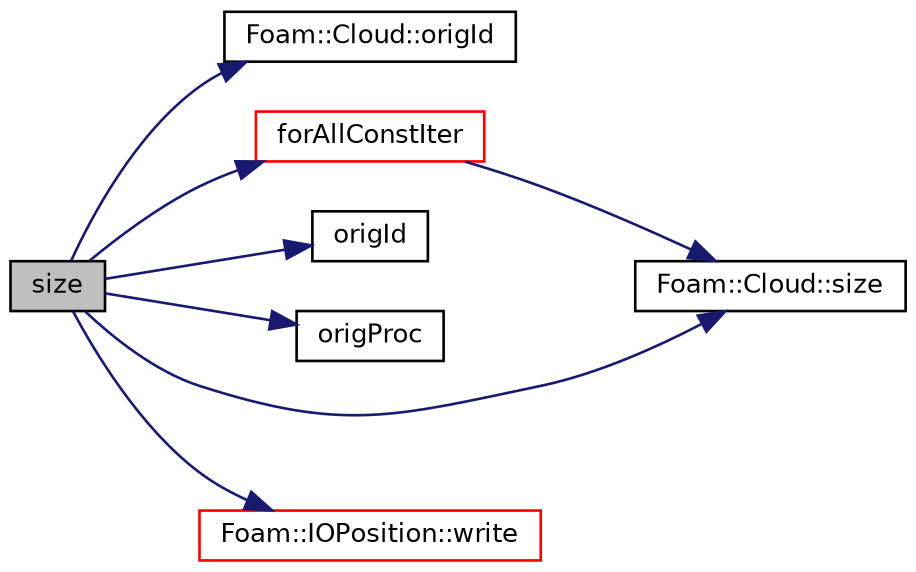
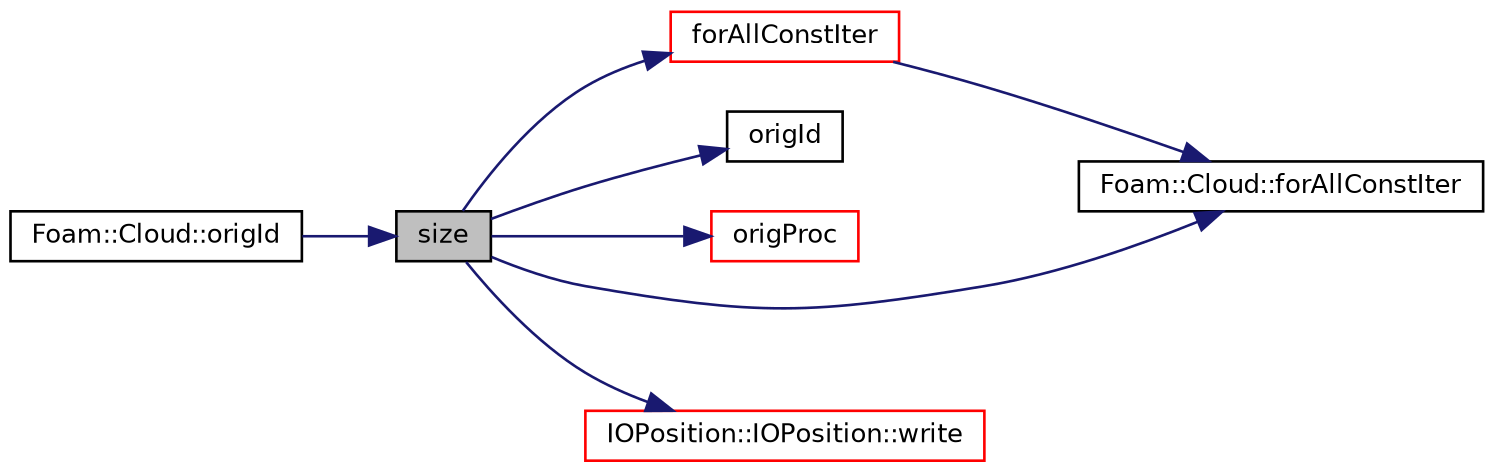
edge "size" -> "Foam::Cloud::origId": reversed
node "Foam::Cloud::size": label "Foam::Cloud::size" -> "Foam::Cloud::forAllConstIter"
node "origProc": color black -> red
node "Foam::IOPosition::write": label "Foam::IOPosition::write" -> "IOPosition::IOPosition::write"
